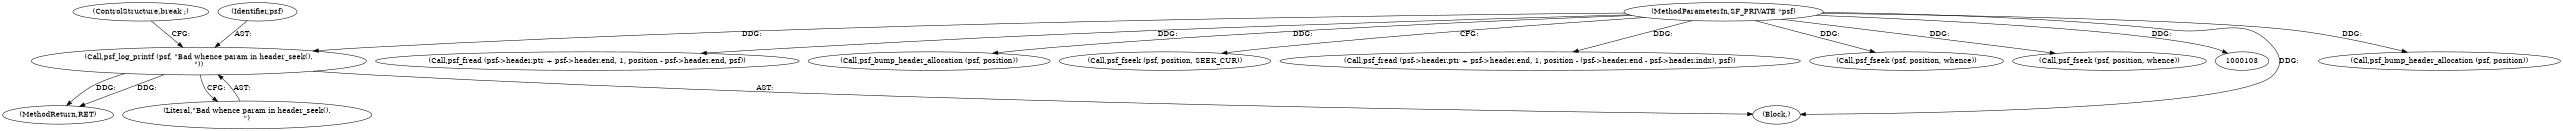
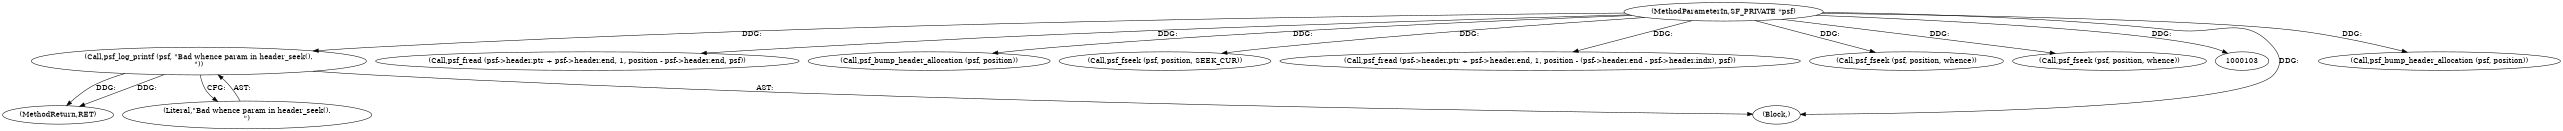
node "(ControlStructure,break ;)": removed
node "(Identifier,psf)": removed
edge "(MethodParameterIn,SF_PRIVATE *psf)" -> "(Call,psf_fseek (psf, position, SEEK_CUR))": label "CFG: " -> "DDG: "
